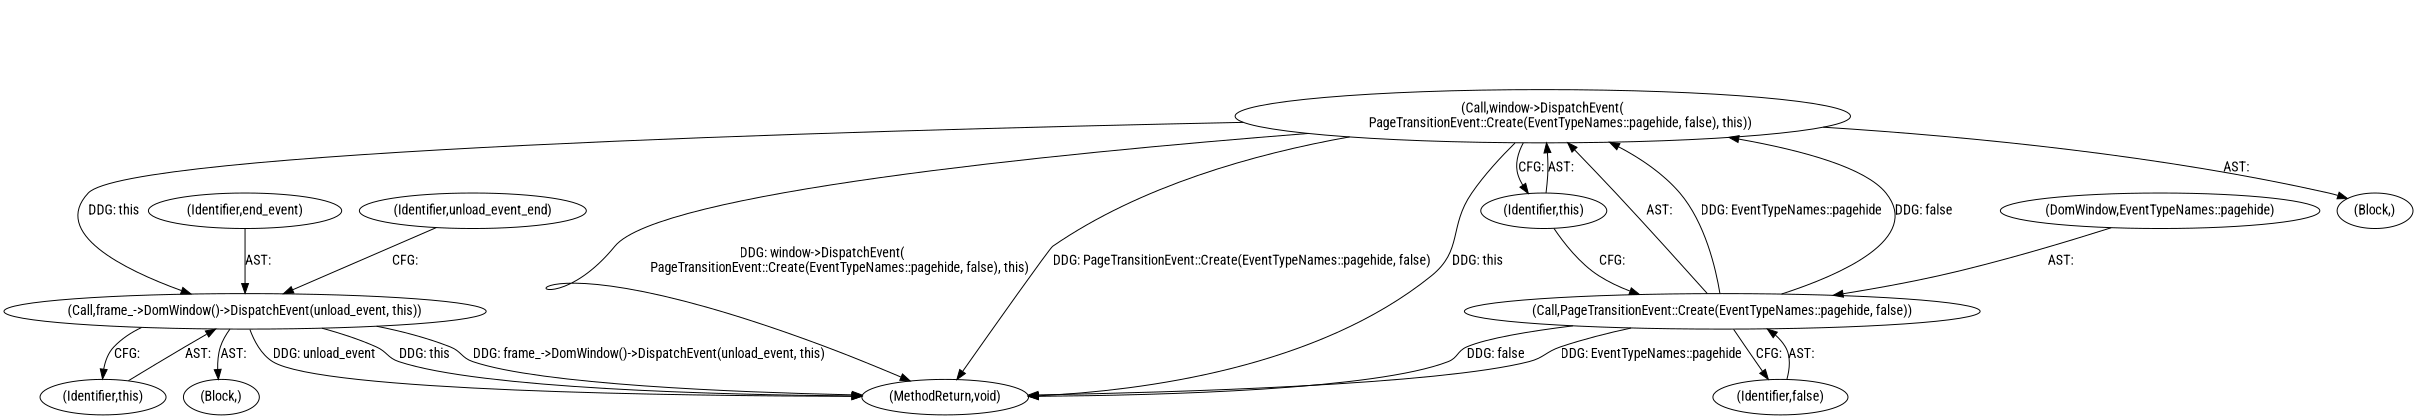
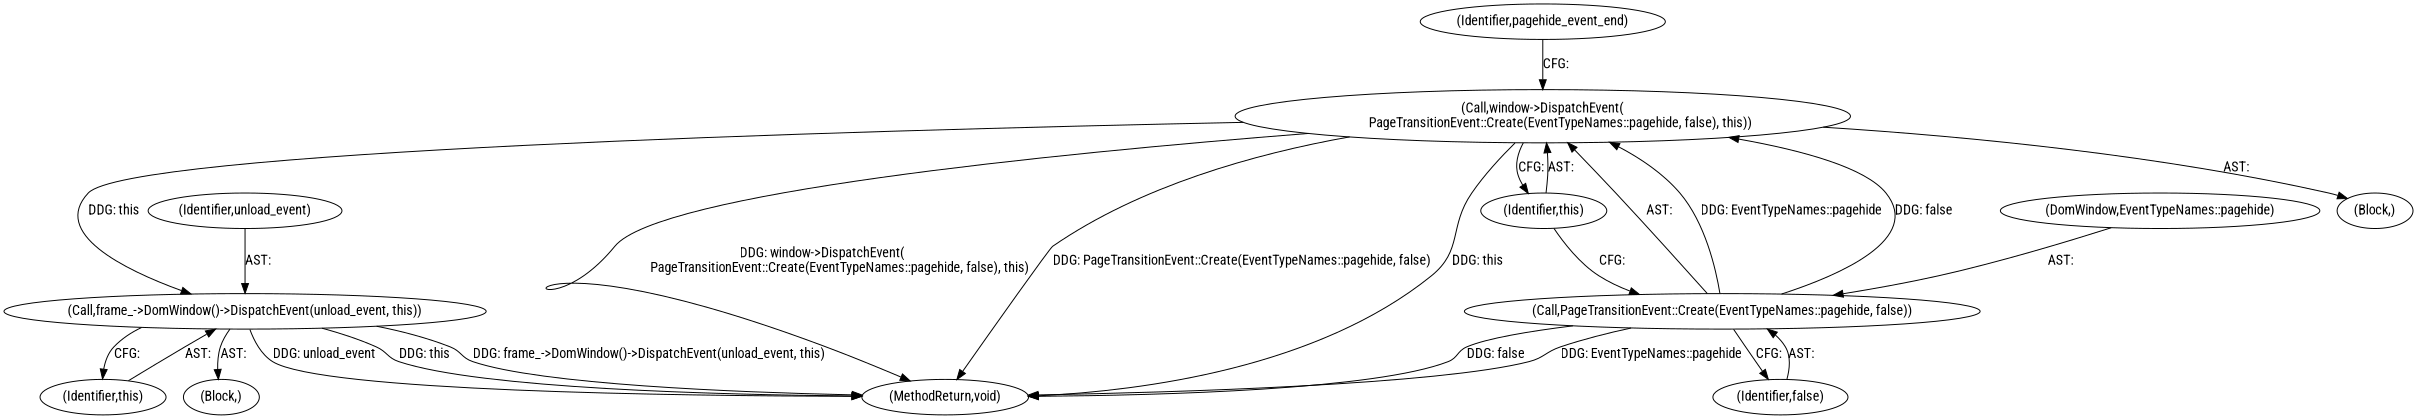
node "(Identifier,pagehide_event_end)": added
node "(Identifier,end_event)": label "(Identifier,end_event)" -> "(Identifier,unload_event)"
node "(Identifier,unload_event_end)": removed
